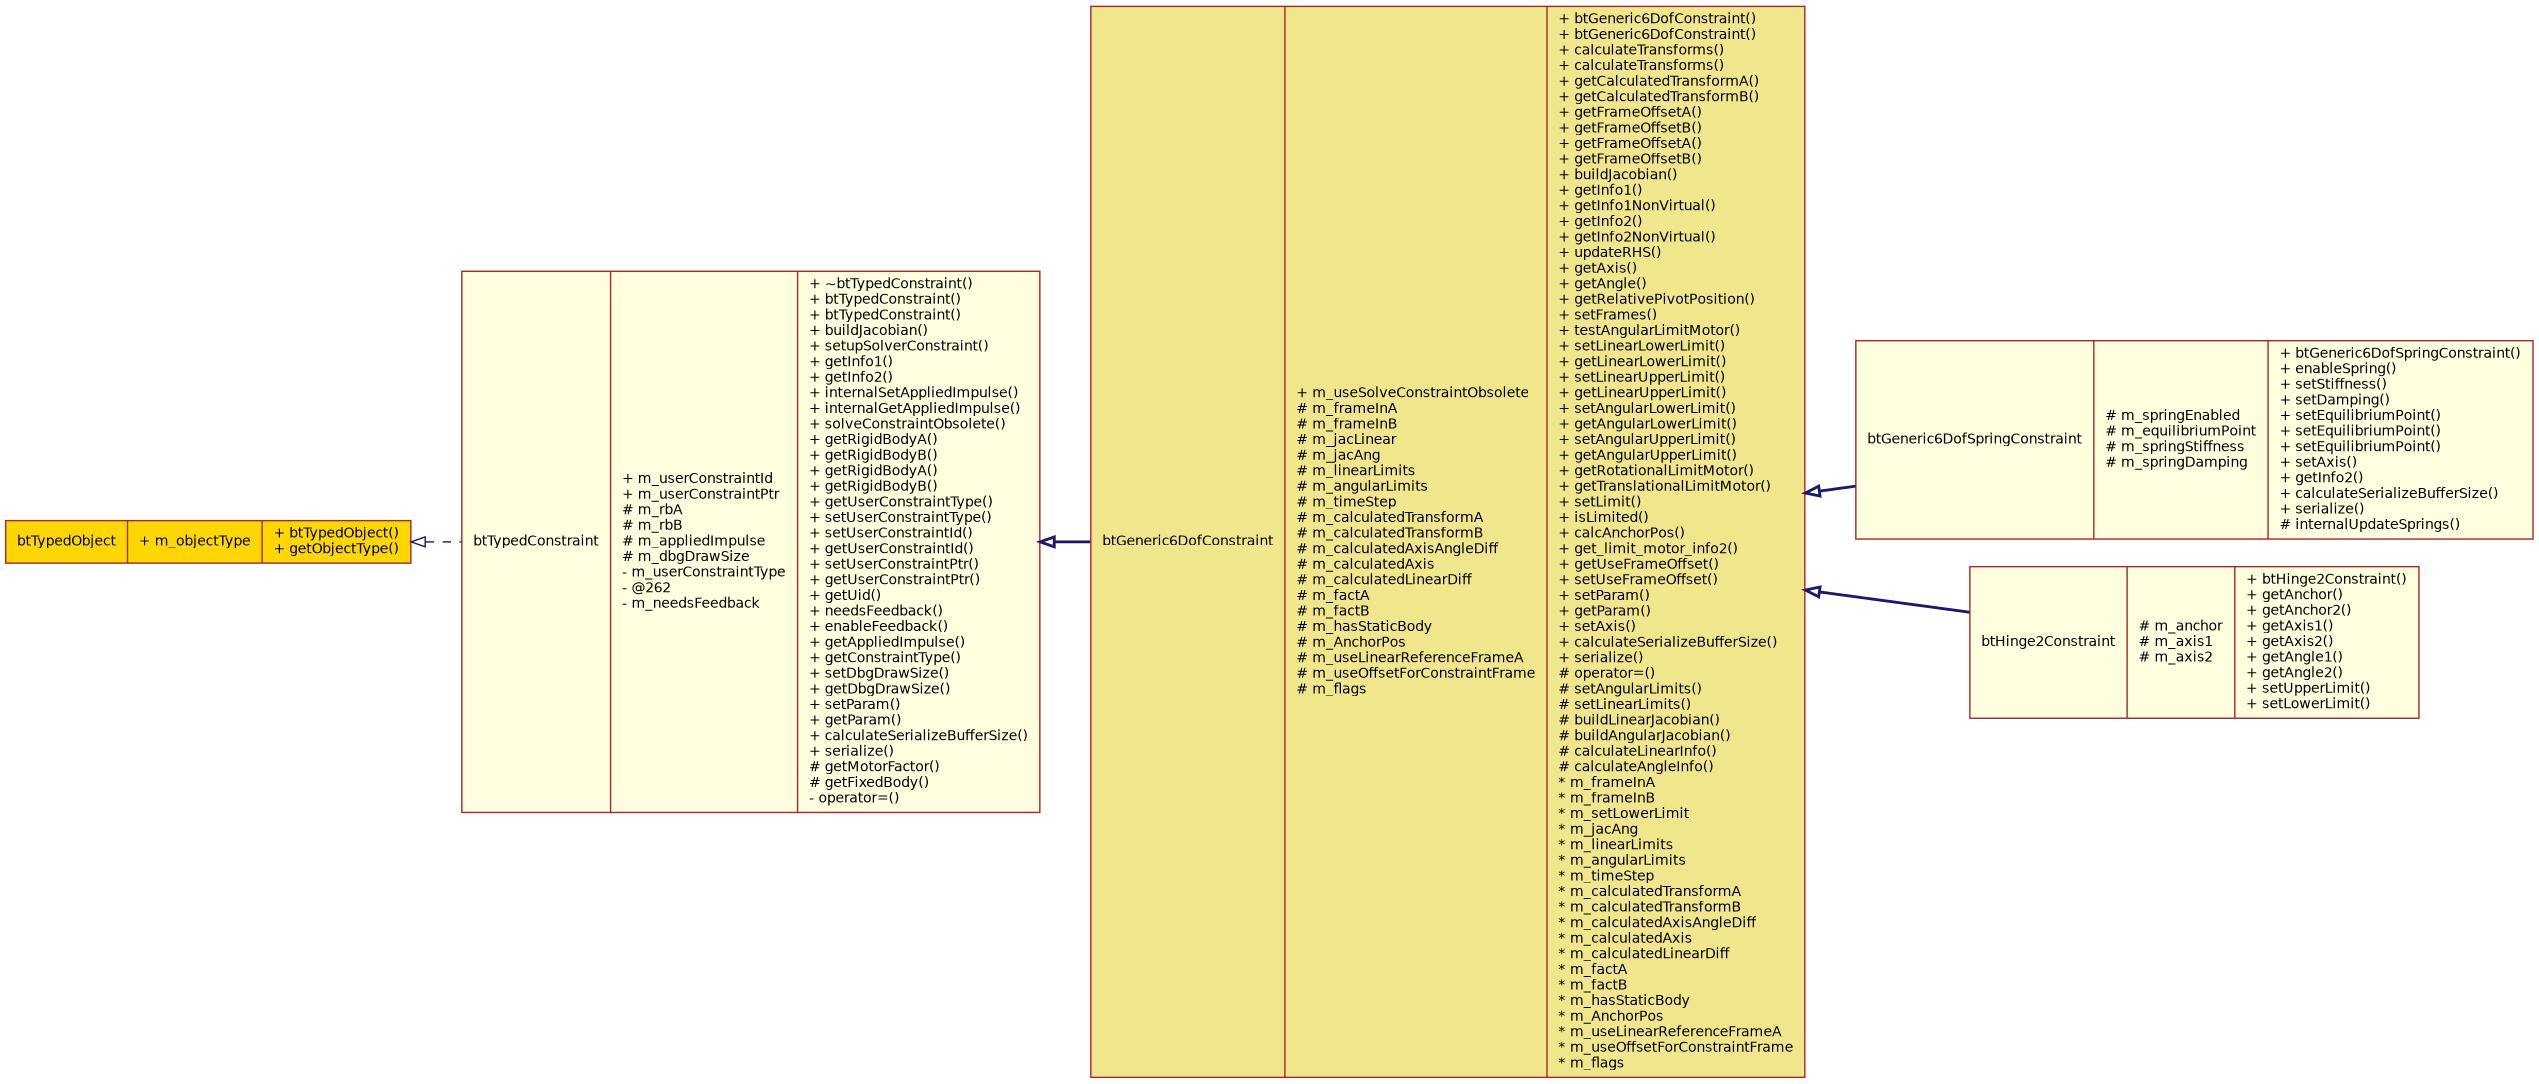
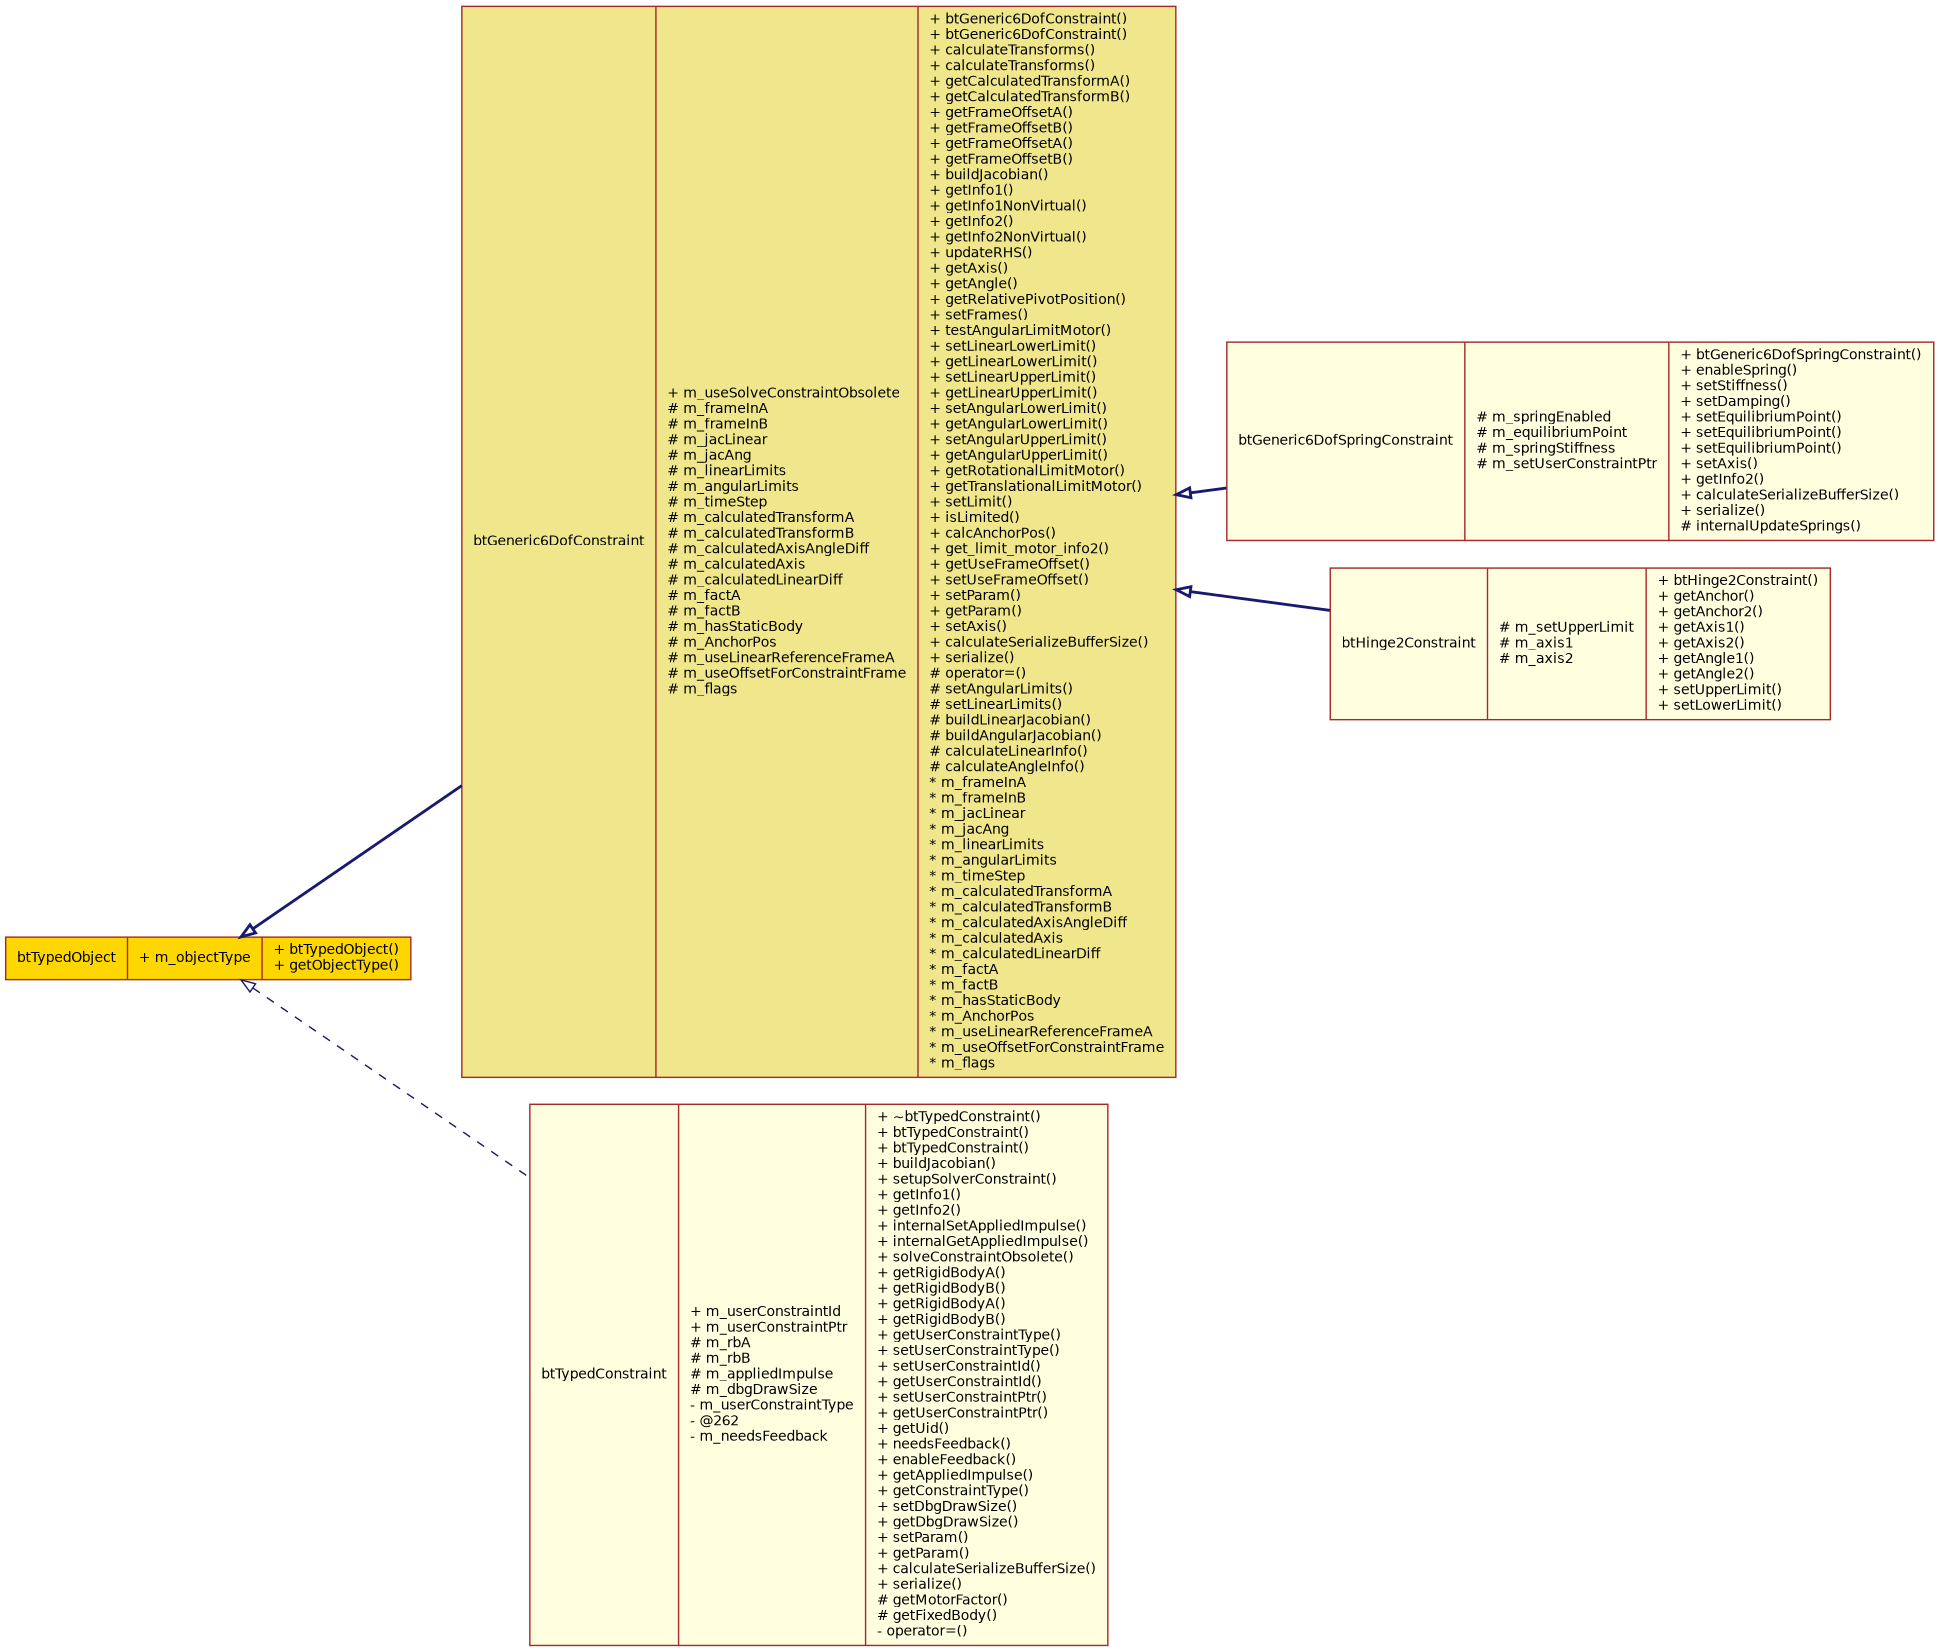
node "btGeneric6DofSpringConstraint": text "# m_springDamping" -> "# m_setUserConstraintPtr"
edge "btGeneric6DofConstraint" -> "btTypedConstraint": now "btGeneric6DofConstraint" -> "btTypedObject"
node "btHinge2Constraint": text "# m_anchor" -> "# m_setUpperLimit"
node "btGeneric6DofConstraint": text "* m_setLowerLimit" -> "* m_jacLinear"
